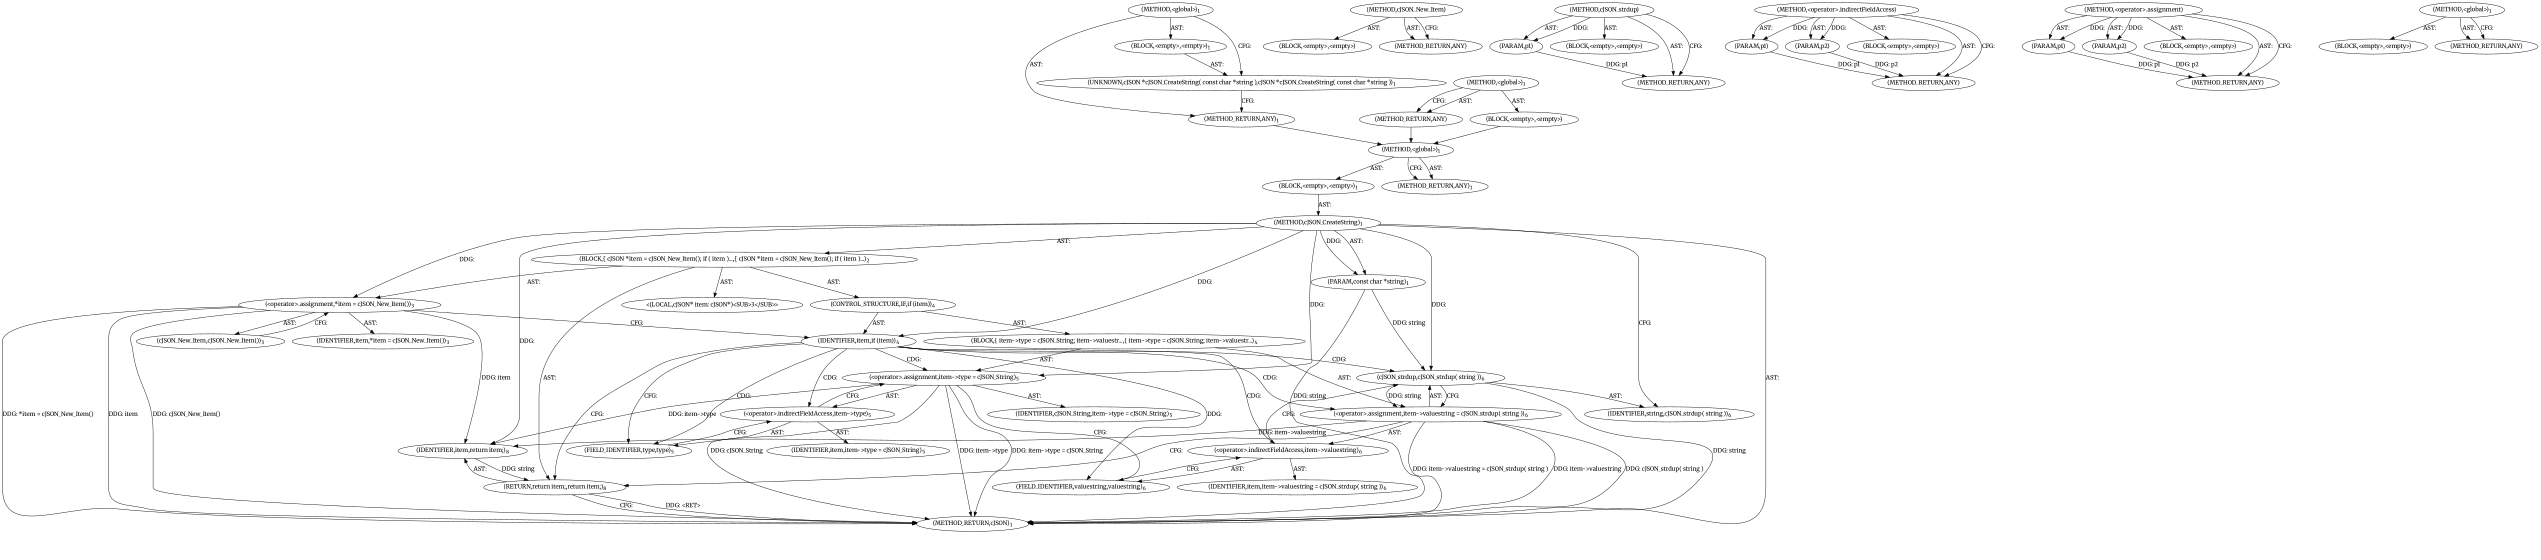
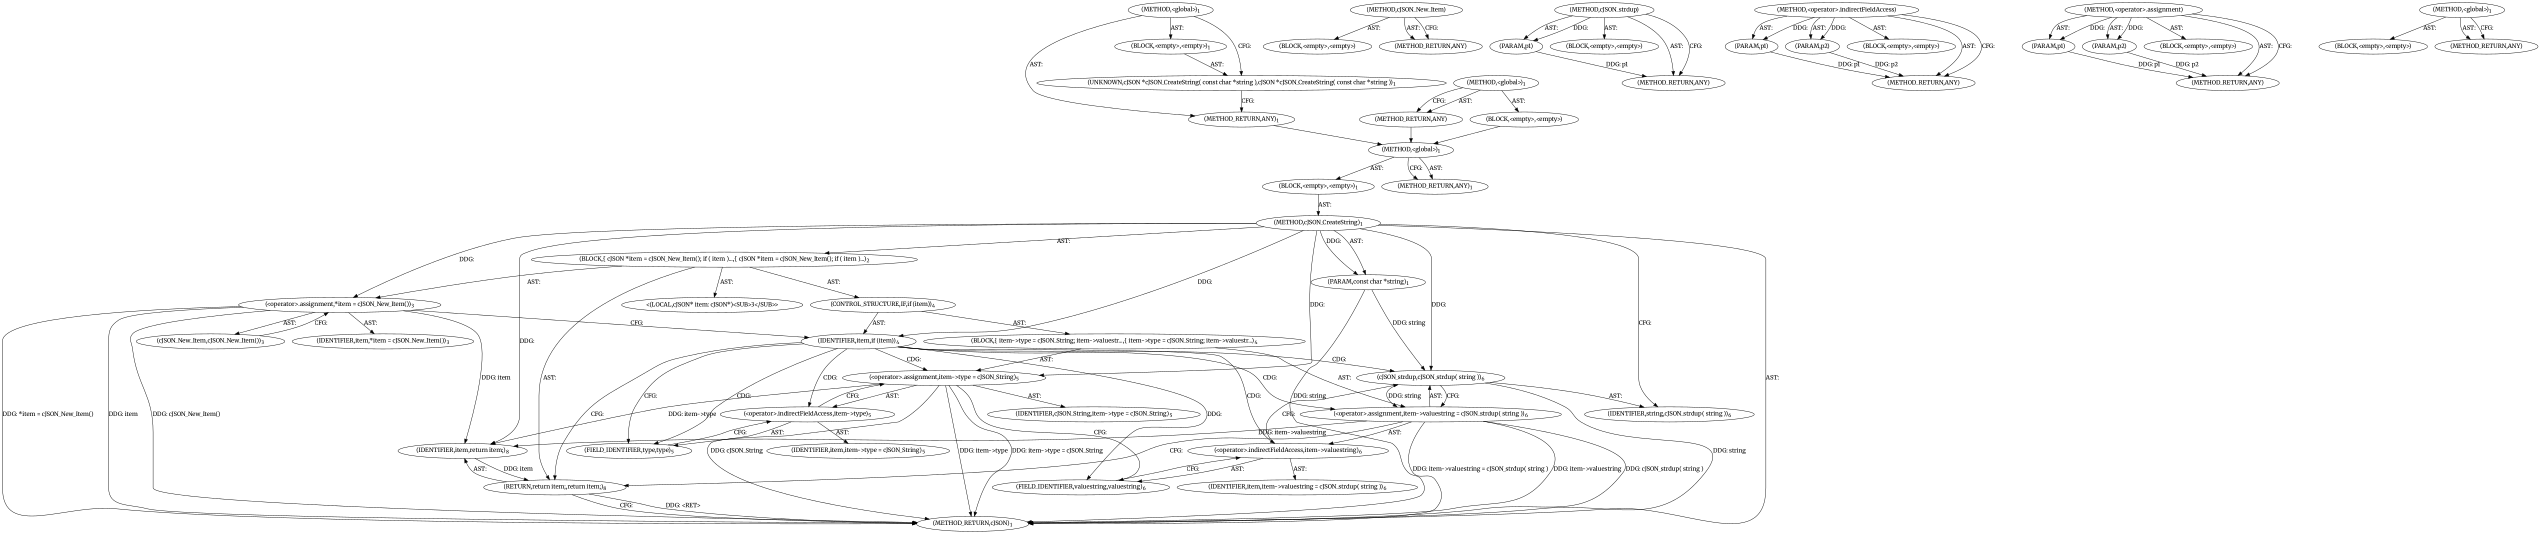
edge "(IDENTIFIER,item,return item;)" -> "(RETURN,return item;,return item;)": label "DDG: string" -> "DDG: item"
